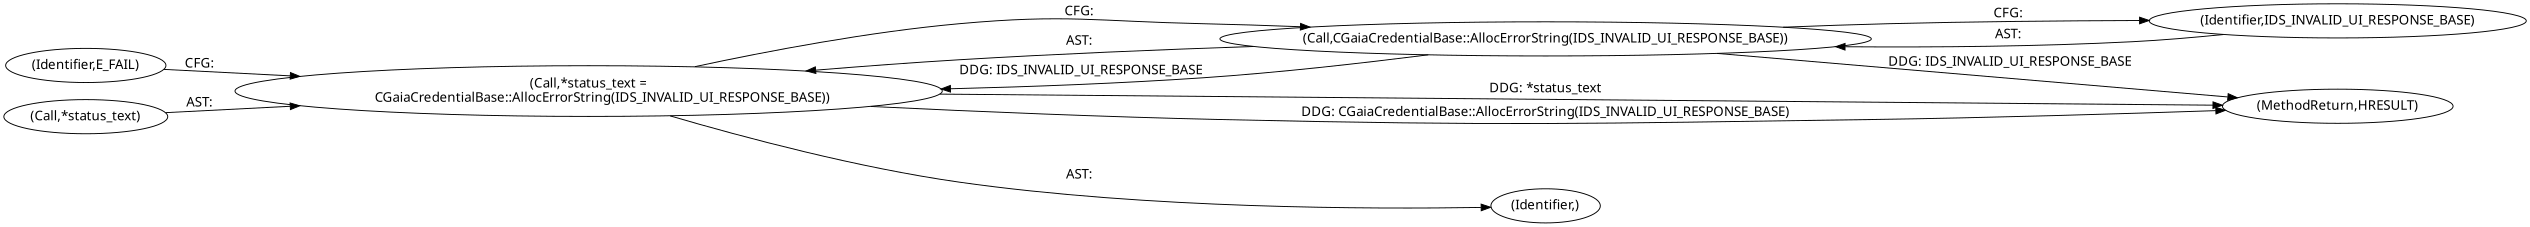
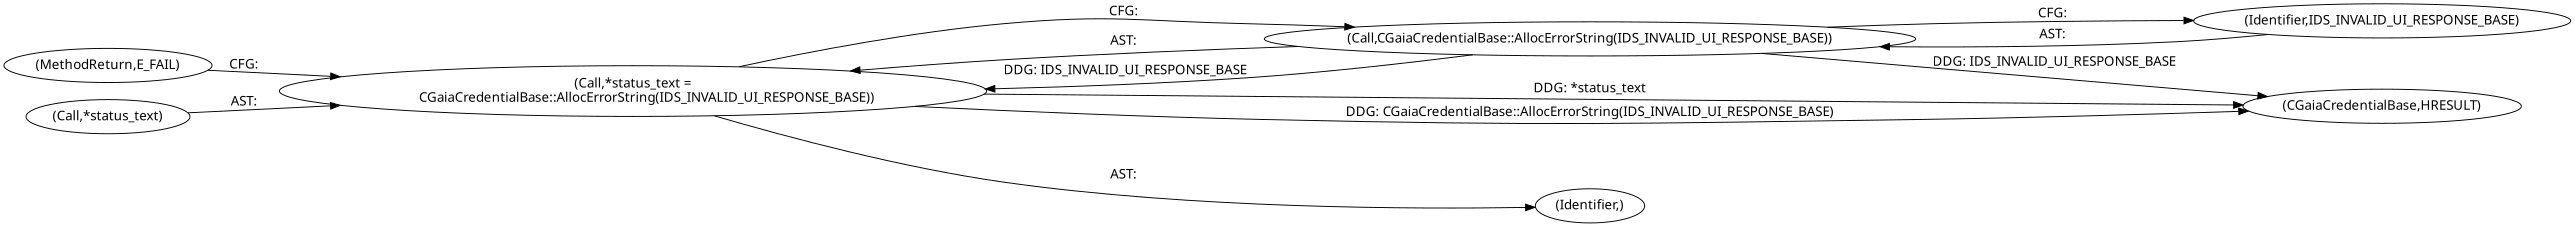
node "(Identifier,E_FAIL)": label "(Identifier,E_FAIL)" -> "(MethodReturn,E_FAIL)"
node "(MethodReturn,HRESULT)": label "(MethodReturn,HRESULT)" -> "(CGaiaCredentialBase,HRESULT)"
